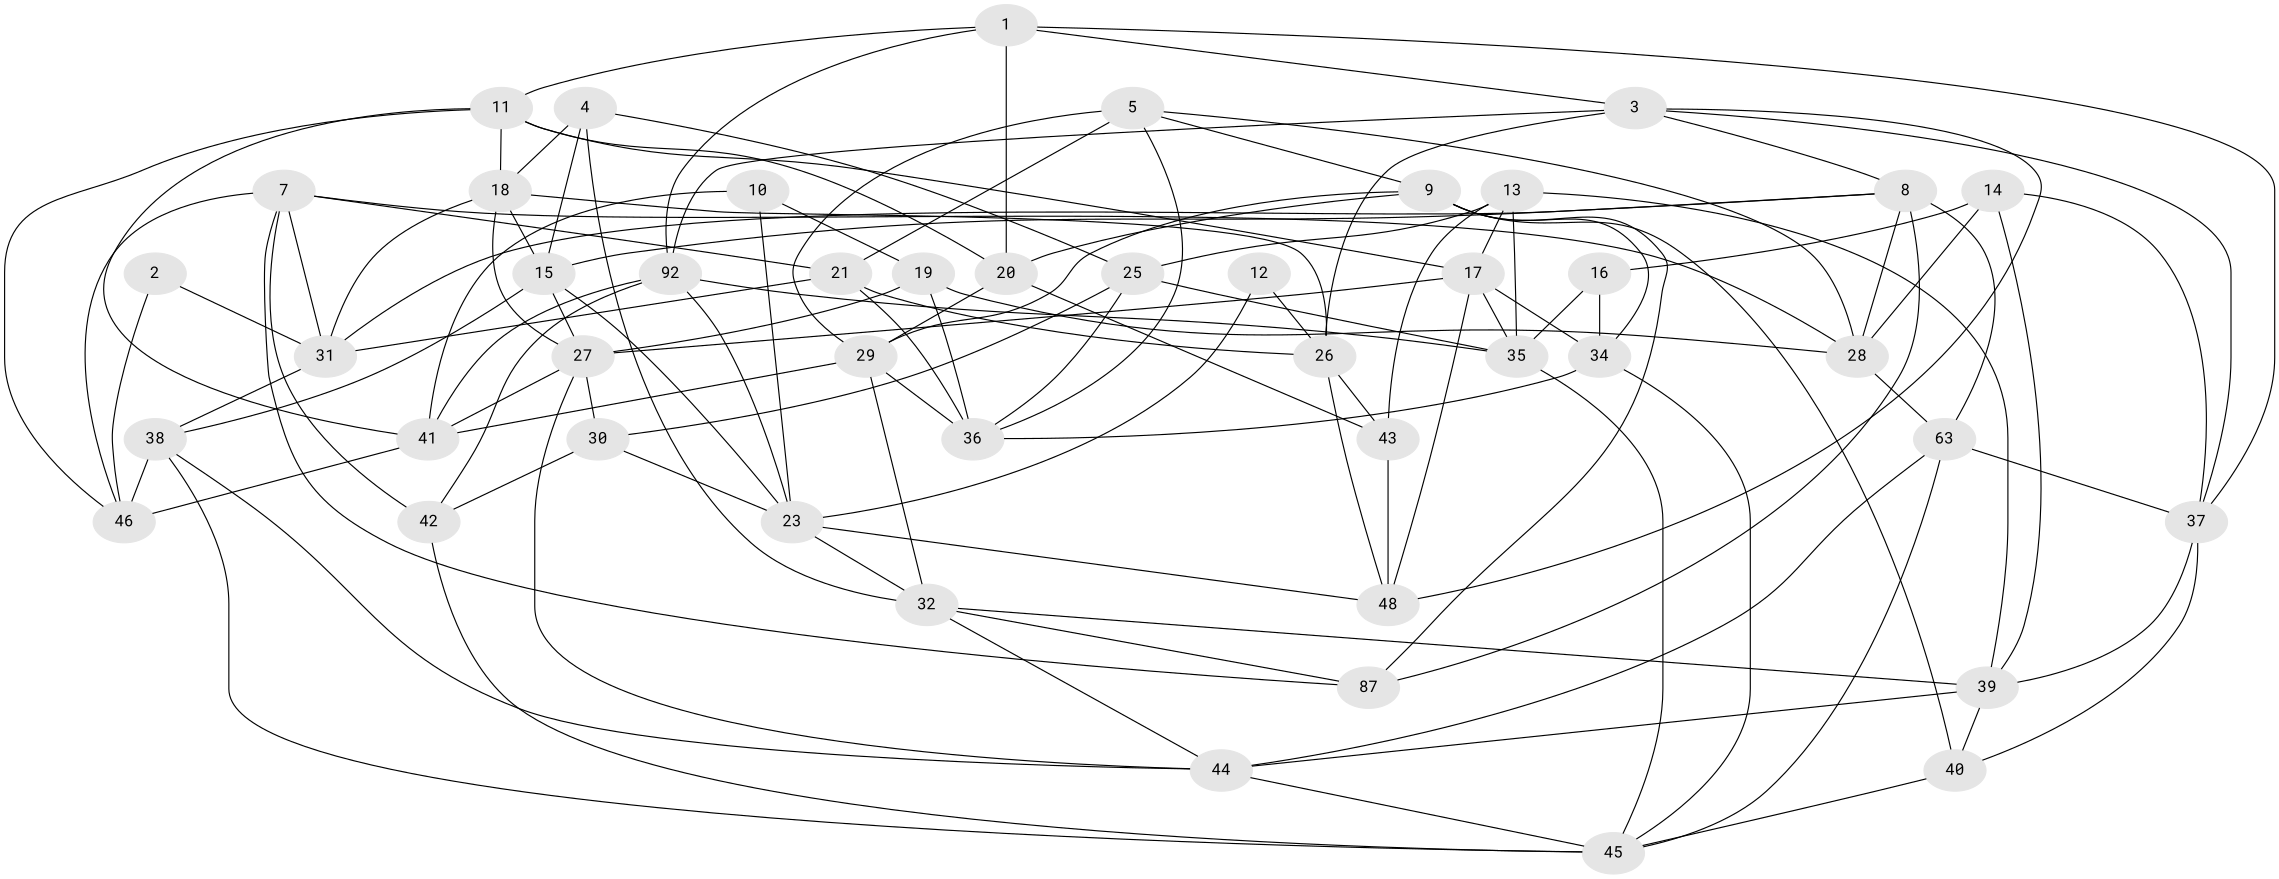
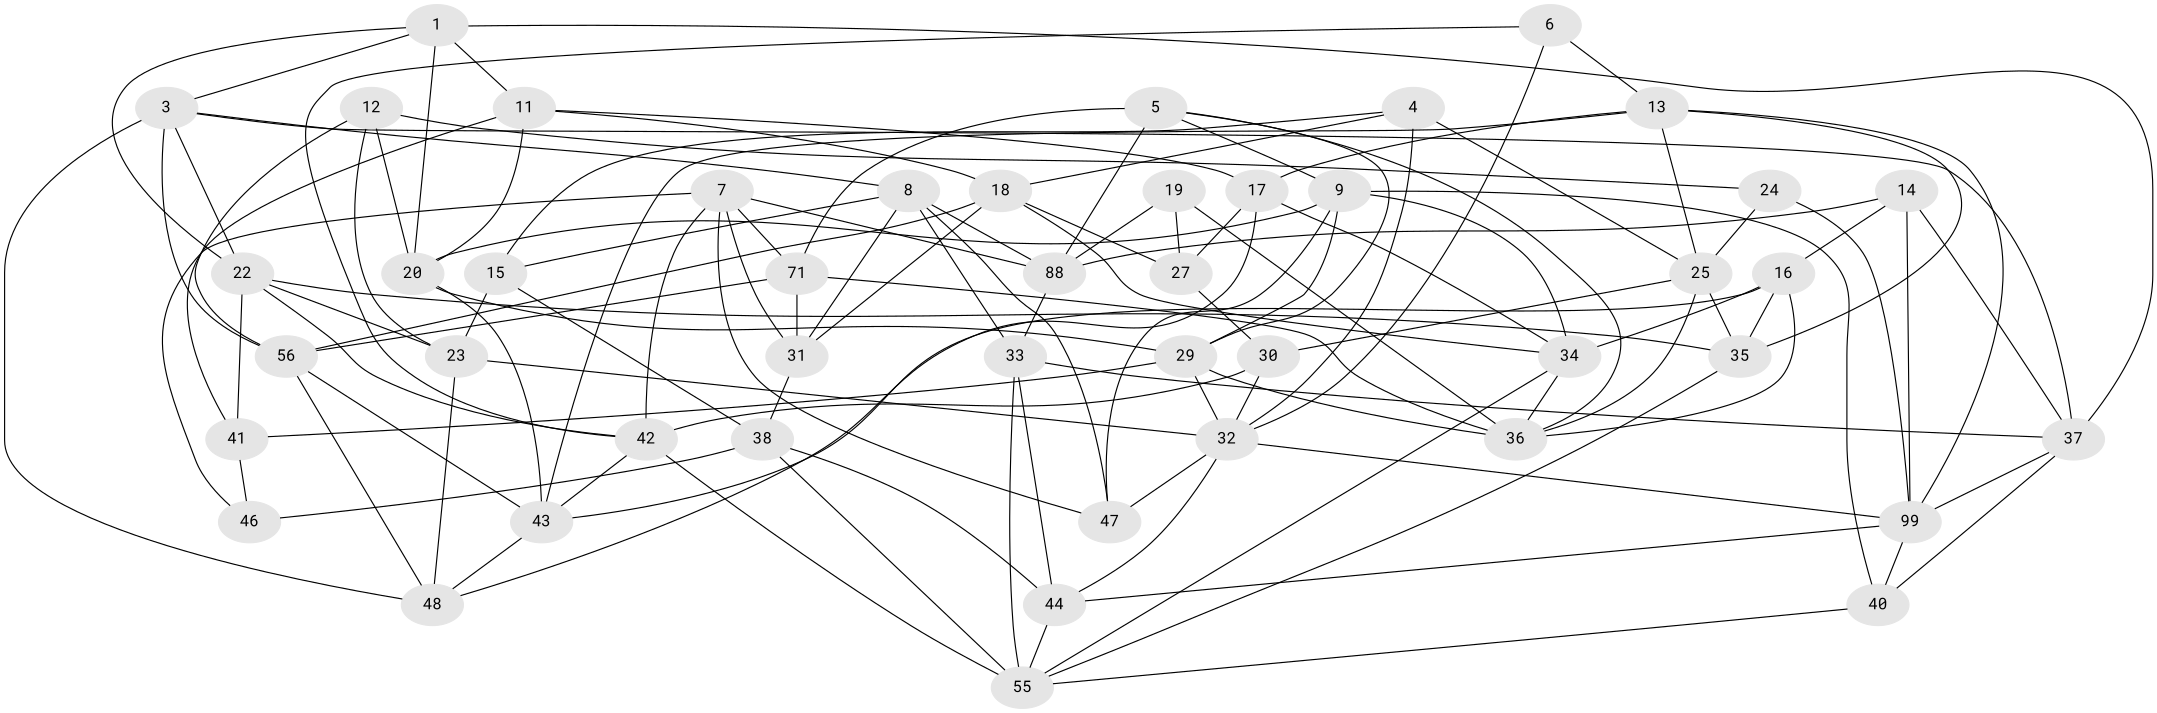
node "6": added
edge "11" -- "46": removed
edge "12" -- "20": added
node "10": removed
node "24": added
edge "18" -- "15": now "18" -- "34"
node "2": removed
node "92": label "92" -> "22"
node "21": label "21" -> "71"
edge "16" -- "43": added
edge "17" -- "35": removed
edge "15" -- "27": removed
node "26": label "26" -> "56"
node "28": label "28" -> "88"
edge "27" -- "41": removed
edge "16" -- "36": added
node "63": label "63" -> "33"
edge "30" -- "23": now "30" -- "32"
edge "42" -- "43": added
node "87": label "87" -> "47"
node "39": label "39" -> "99"
edge "27" -- "44": removed
node "45": label "45" -> "55"
